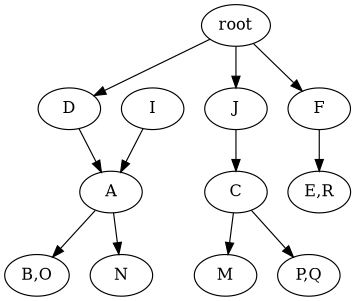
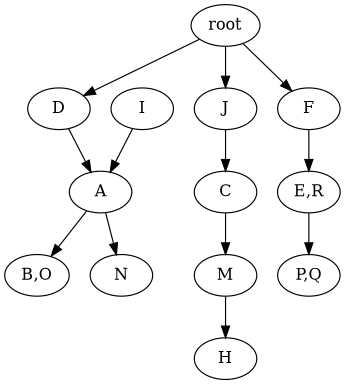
edge "C" -> "P,Q": now "E,R" -> "P,Q"
node "H": added
